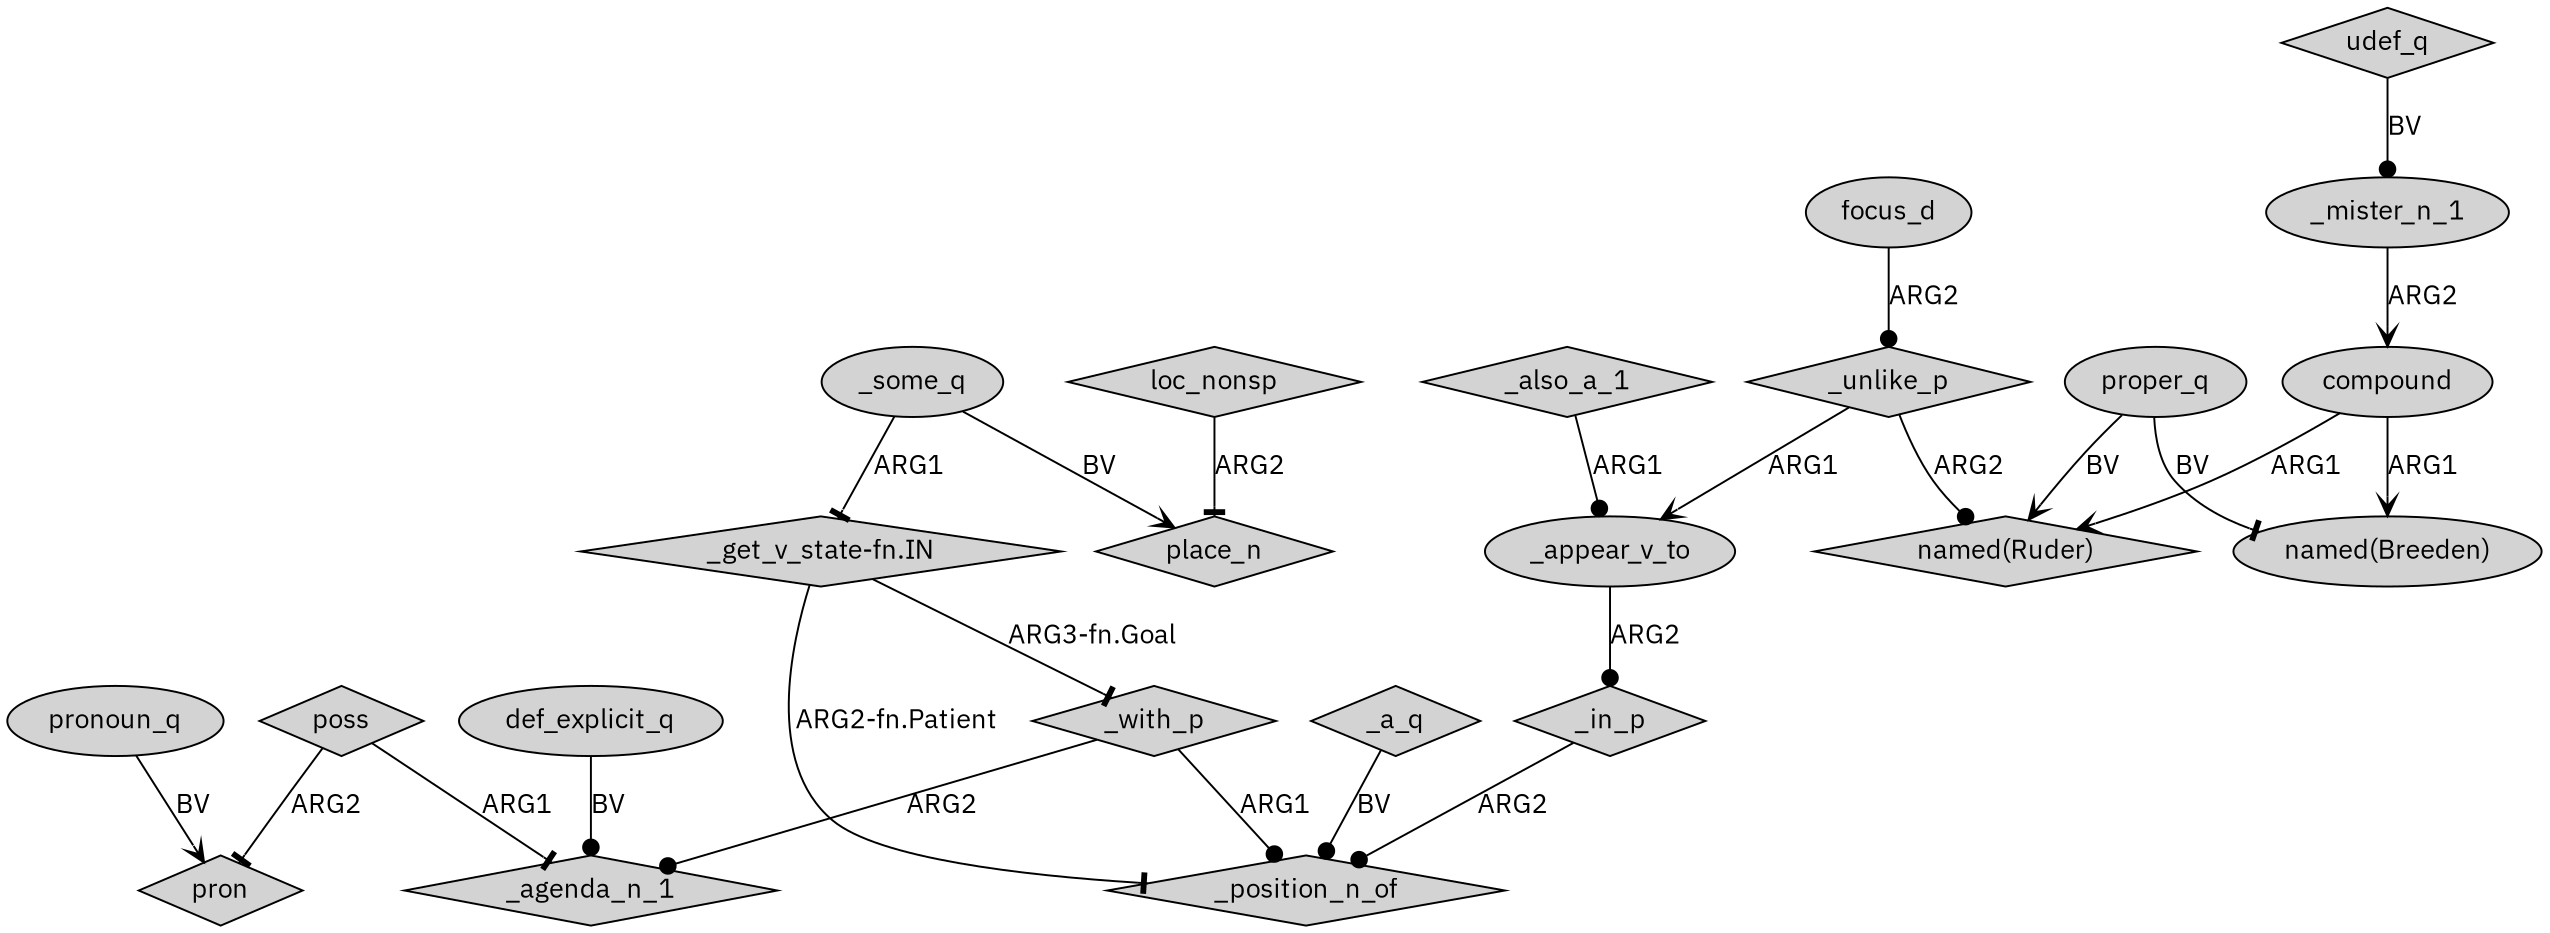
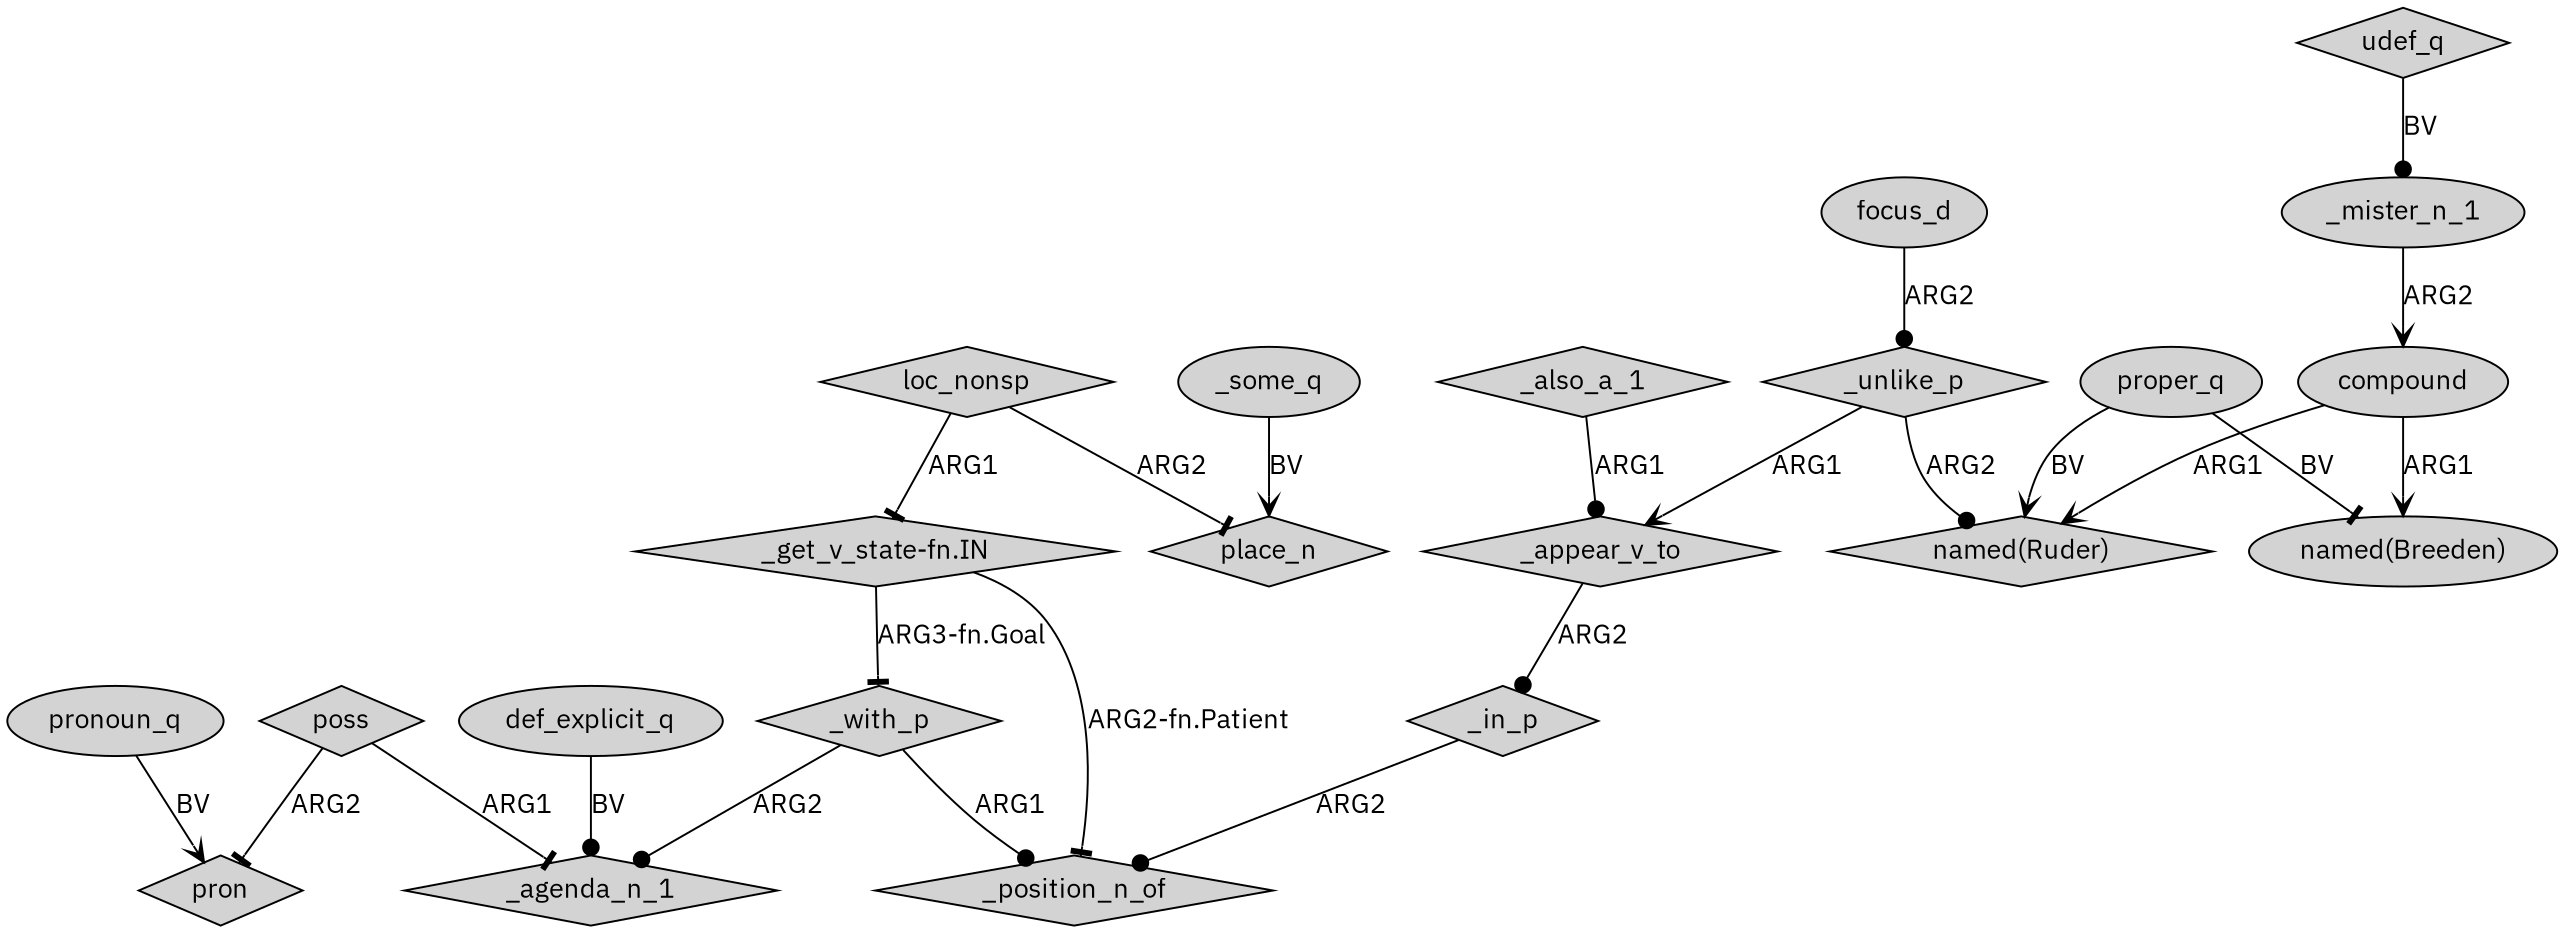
edge "_some_q" -> "_get_v_state-fn.IN": now "loc_nonsp" -> "_get_v_state-fn.IN"
node "_appear_v_to": shape ellipse -> diamond
node "_a_q": removed
